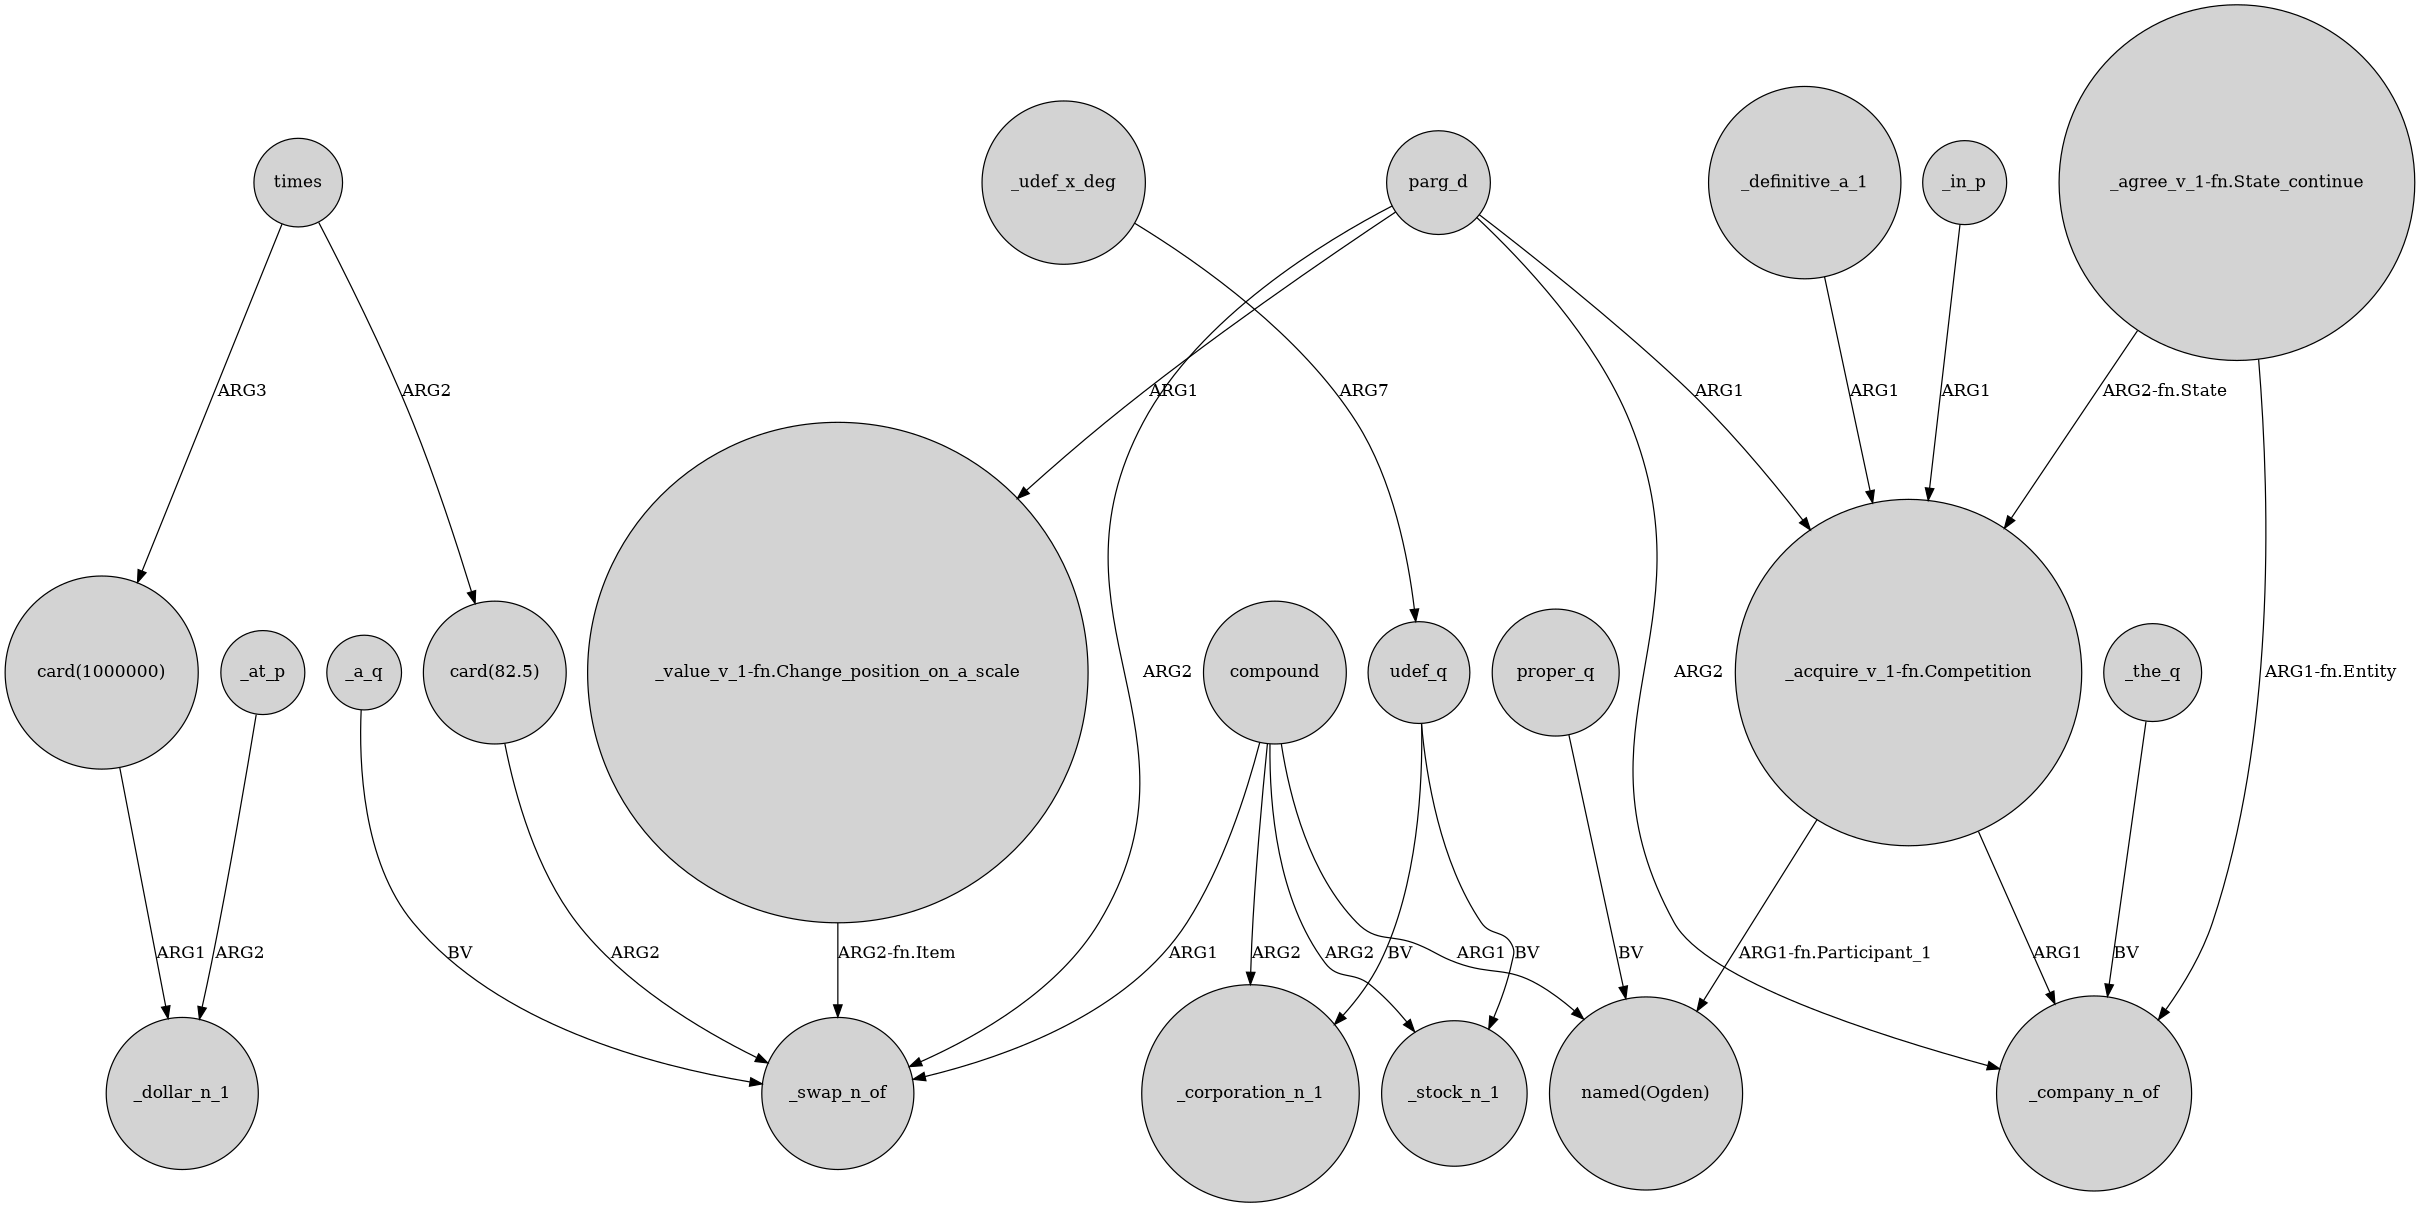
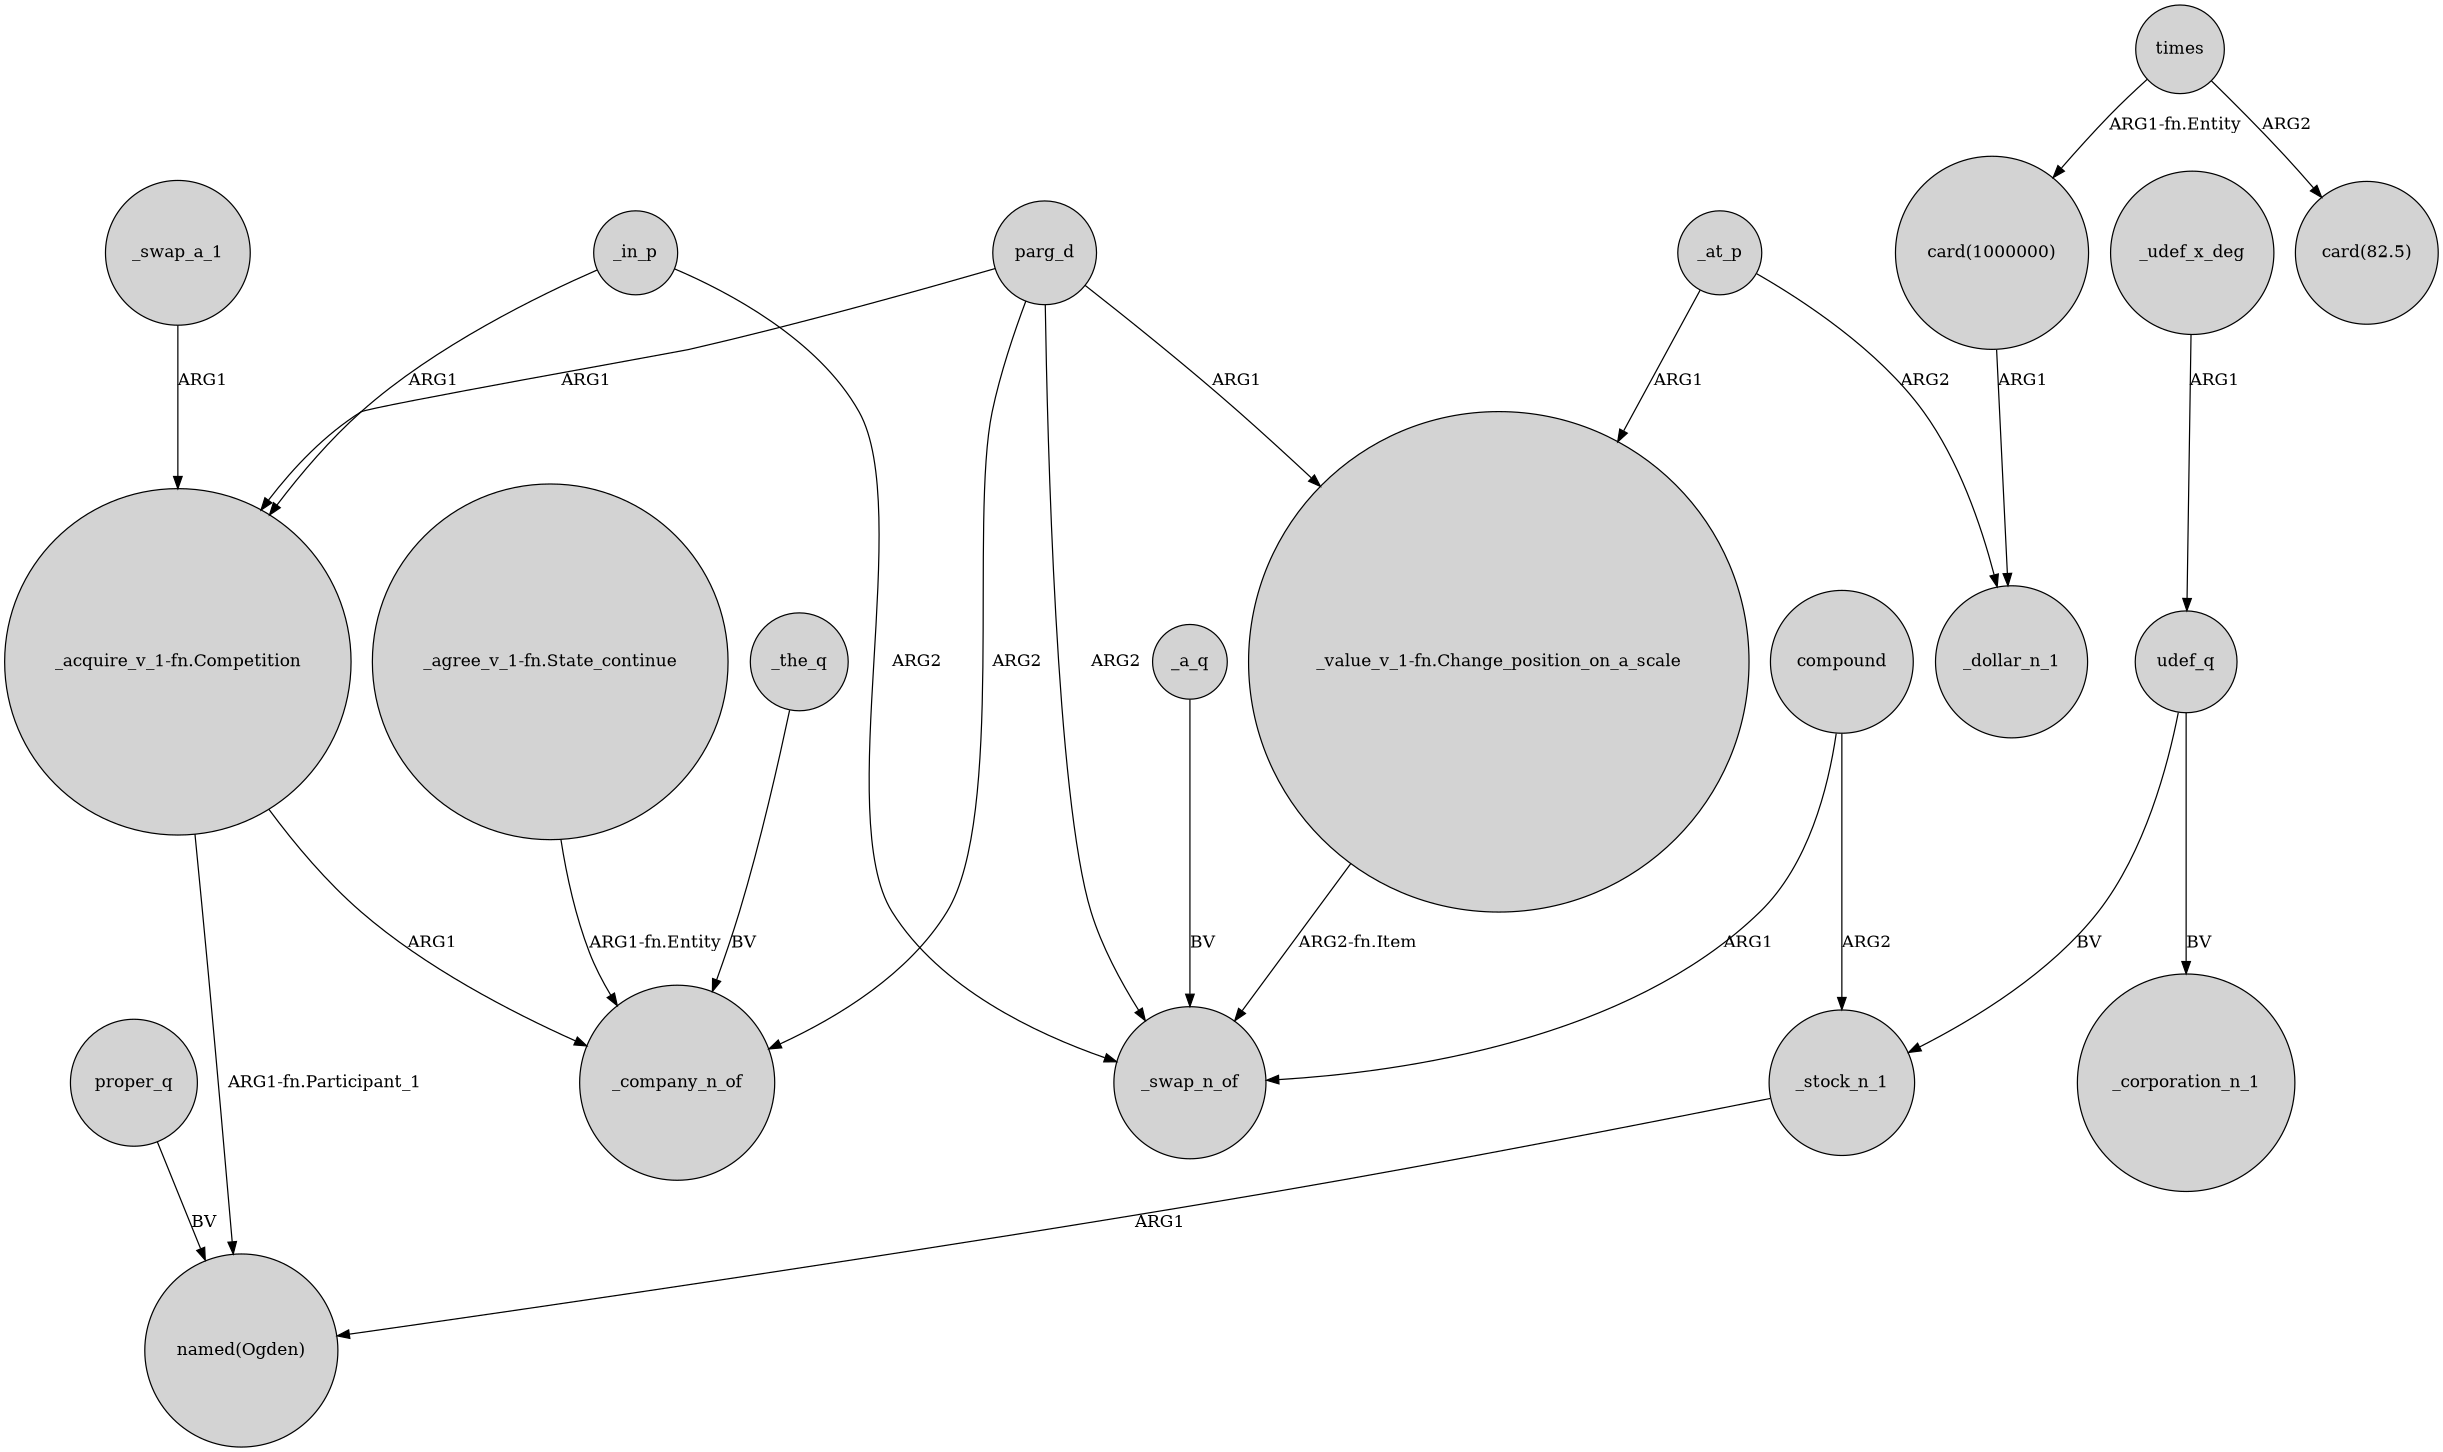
node "_definitive_a_1": label "_definitive_a_1" -> "_swap_a_1"
edge "_at_p" -> "_value_v_1-fn.Change_position_on_a_scale": added, label "ARG1"
edge "times" -> "card(1000000)": label "ARG3" -> "ARG1-fn.Entity"
edge "_udef_x_deg" -> "udef_q": label "ARG7" -> "ARG1"
edge "_agree_v_1-fn.State_continue" -> "_acquire_v_1-fn.Competition": removed, label "ARG2-fn.State"
edge "compound" -> "_corporation_n_1": removed, label "ARG2"
edge "compound" -> "named(Ogden)": now "_stock_n_1" -> "named(Ogden)"
edge "card(82.5)" -> "_swap_n_of": now "_in_p" -> "_swap_n_of"
